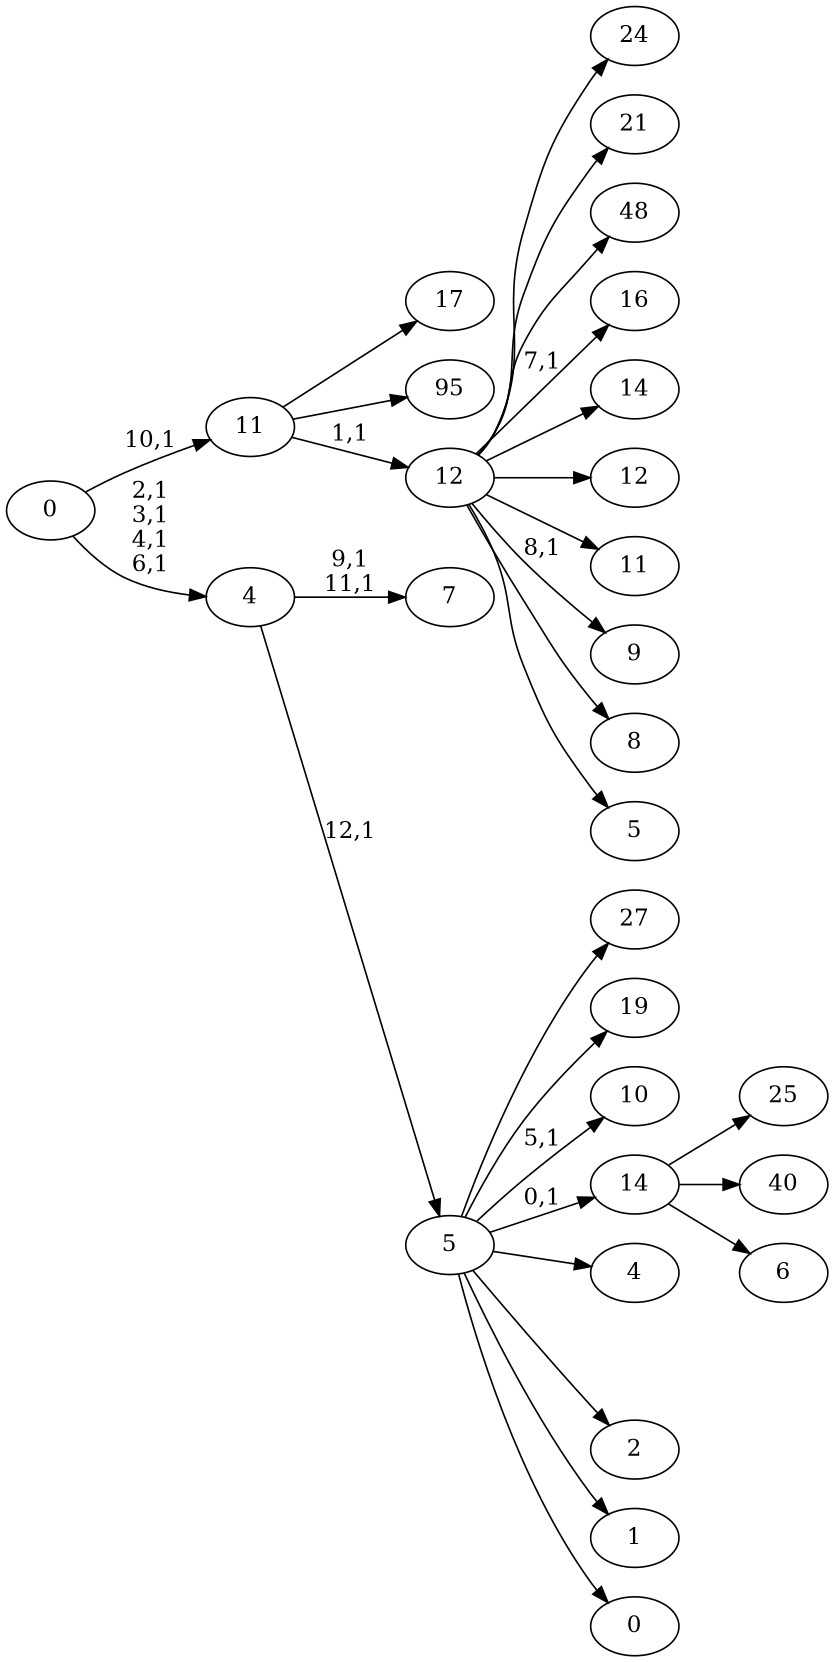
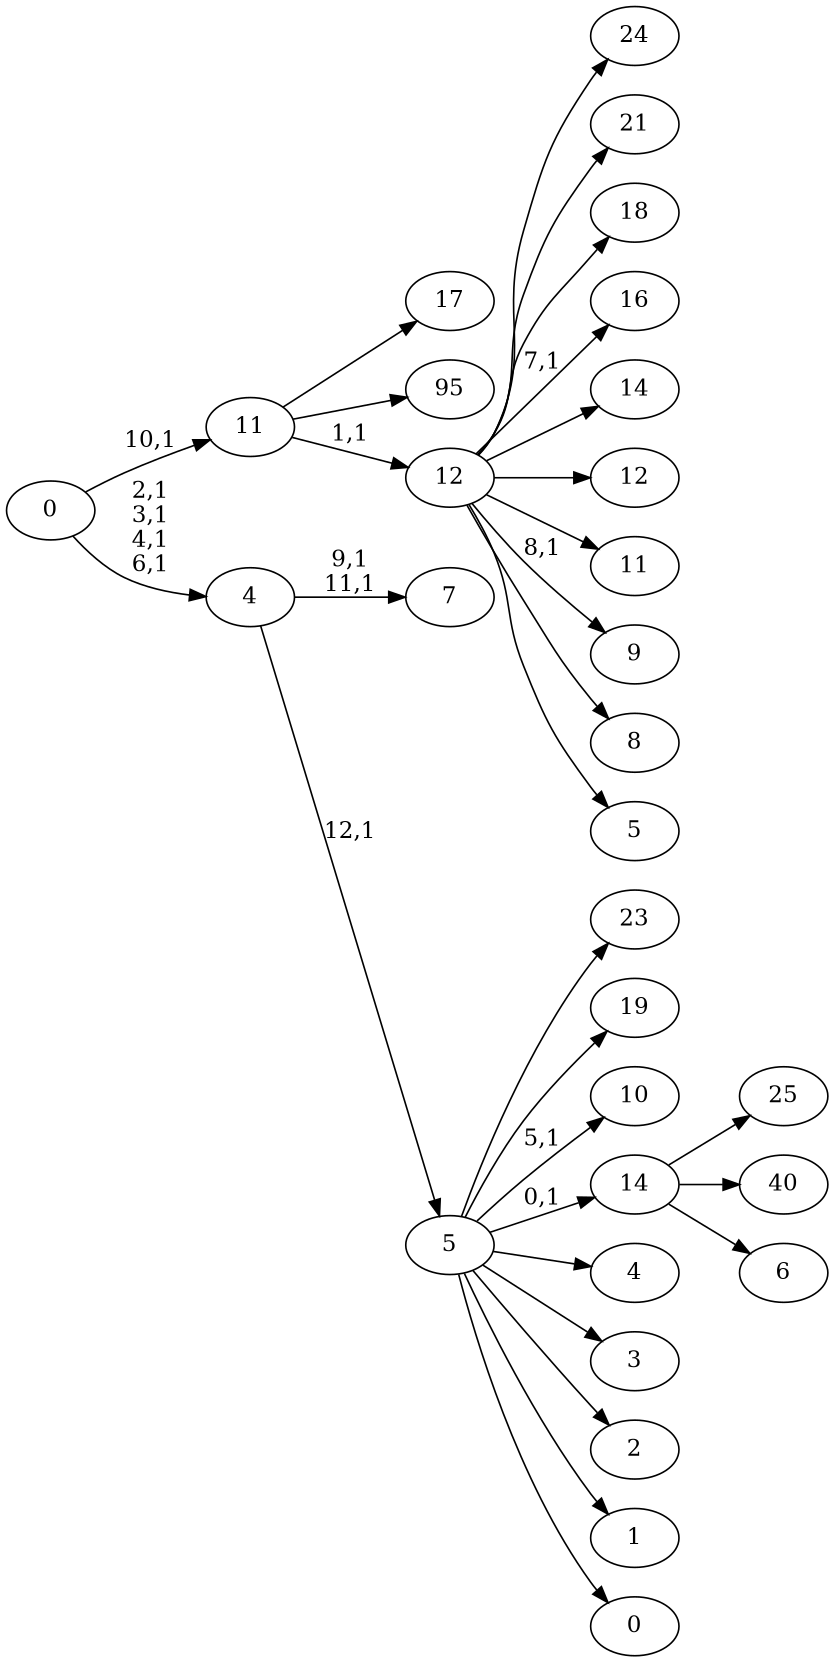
node "48": label "48" -> "18"
node "27": label "27" -> "23"
node "3": added
